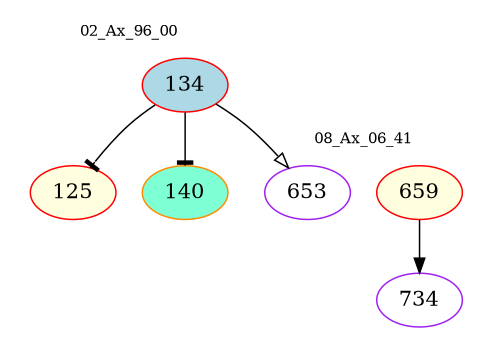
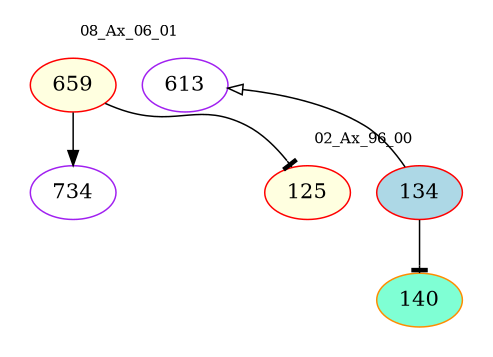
edge "134" -> "125": now "659" -> "125"
cluster "08_Ax_06_41": label "08_Ax_06_41" -> "08_Ax_06_01"
node "653": label "653" -> "613"
